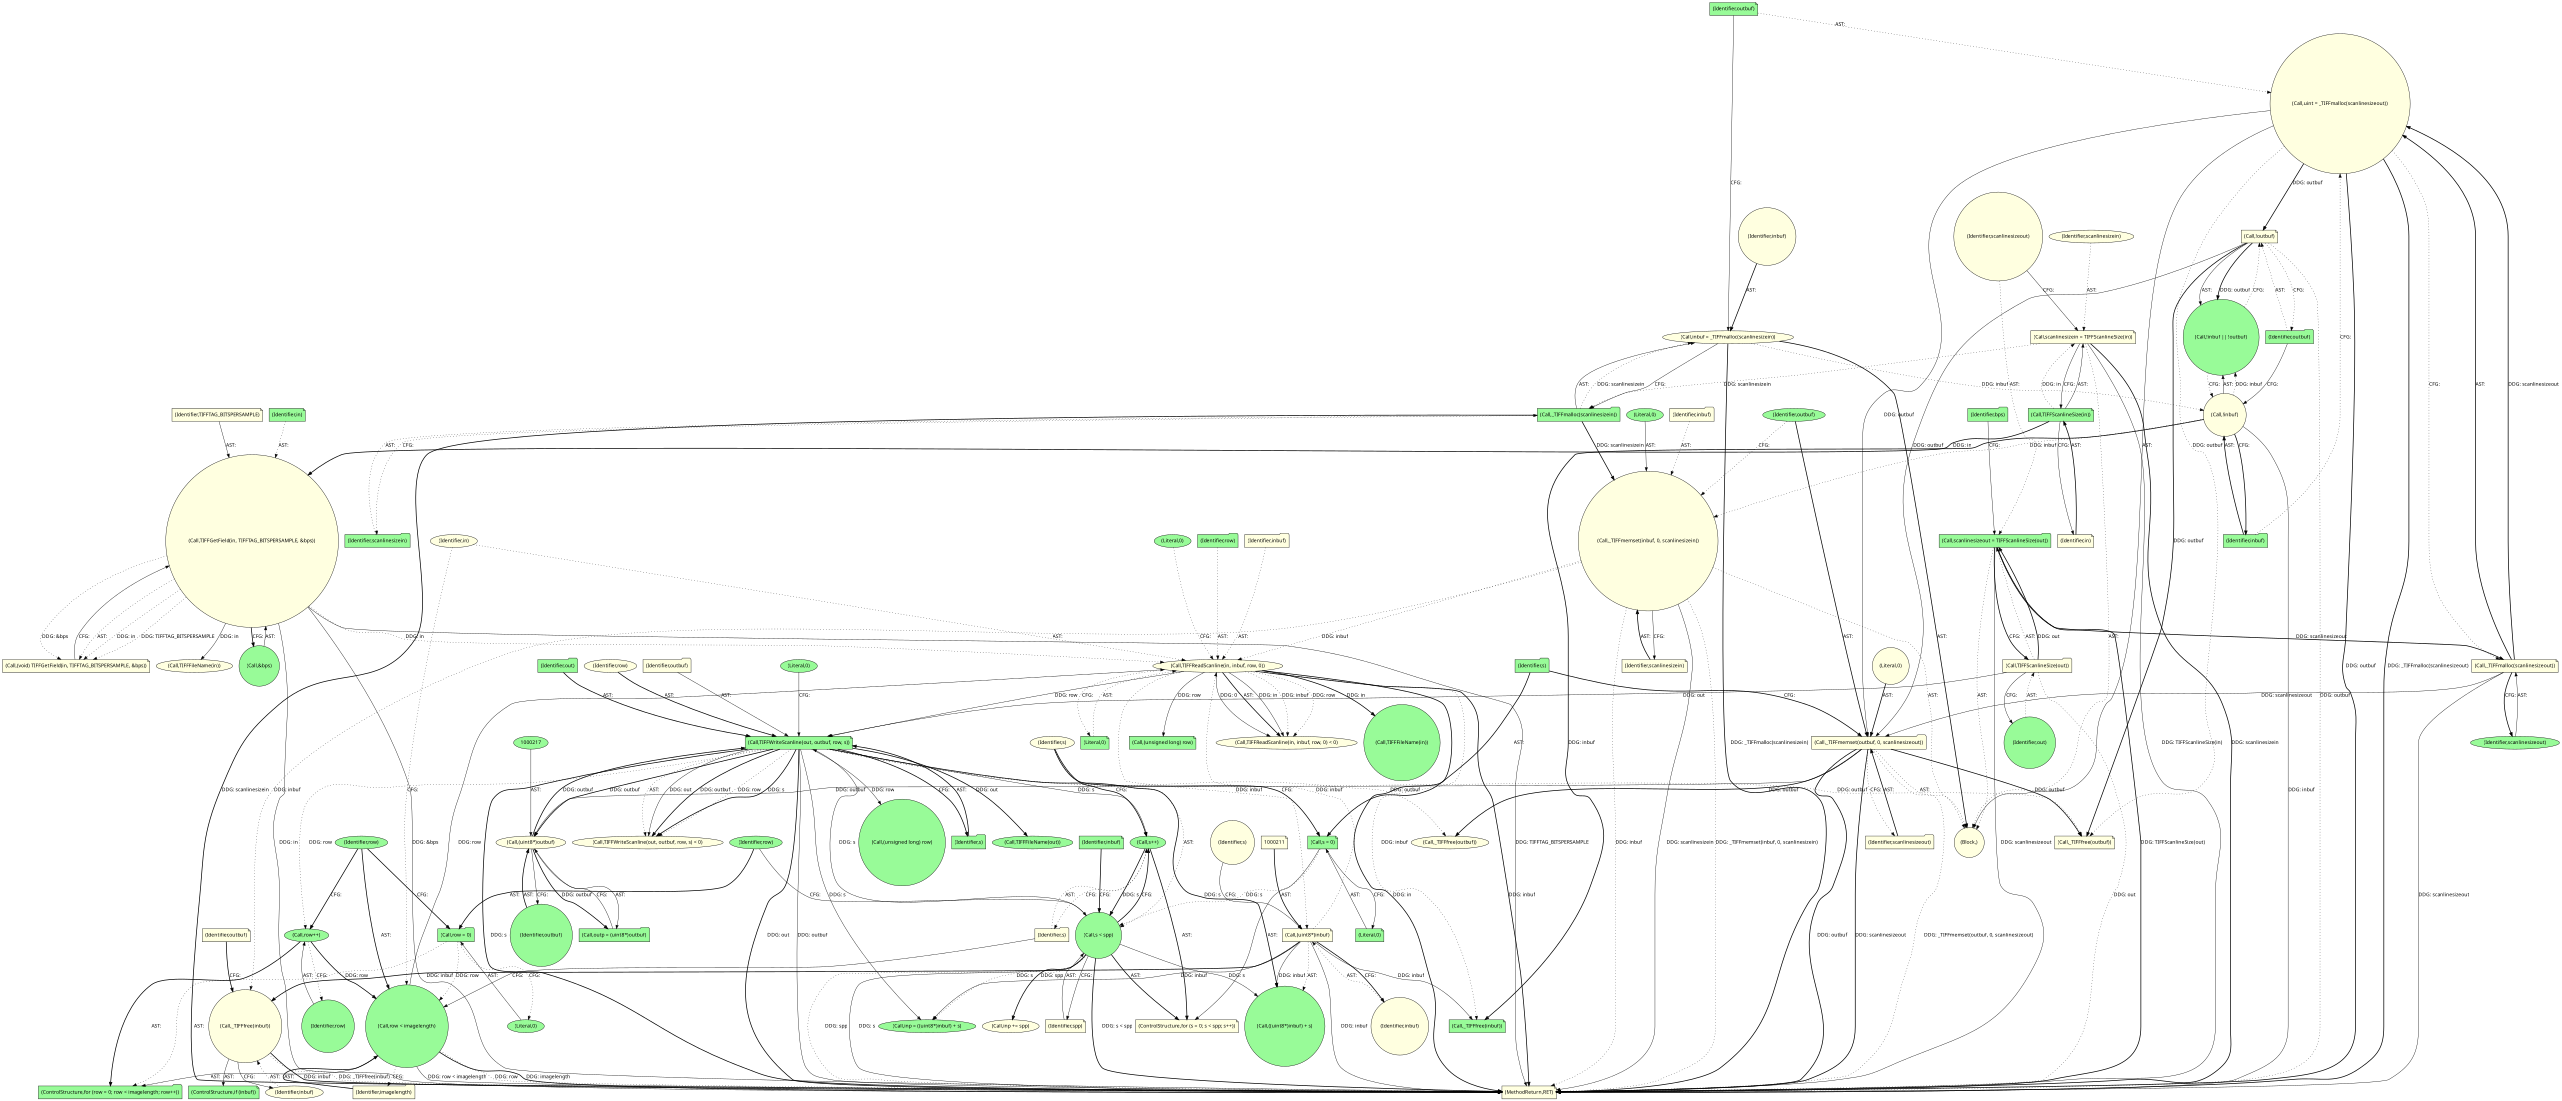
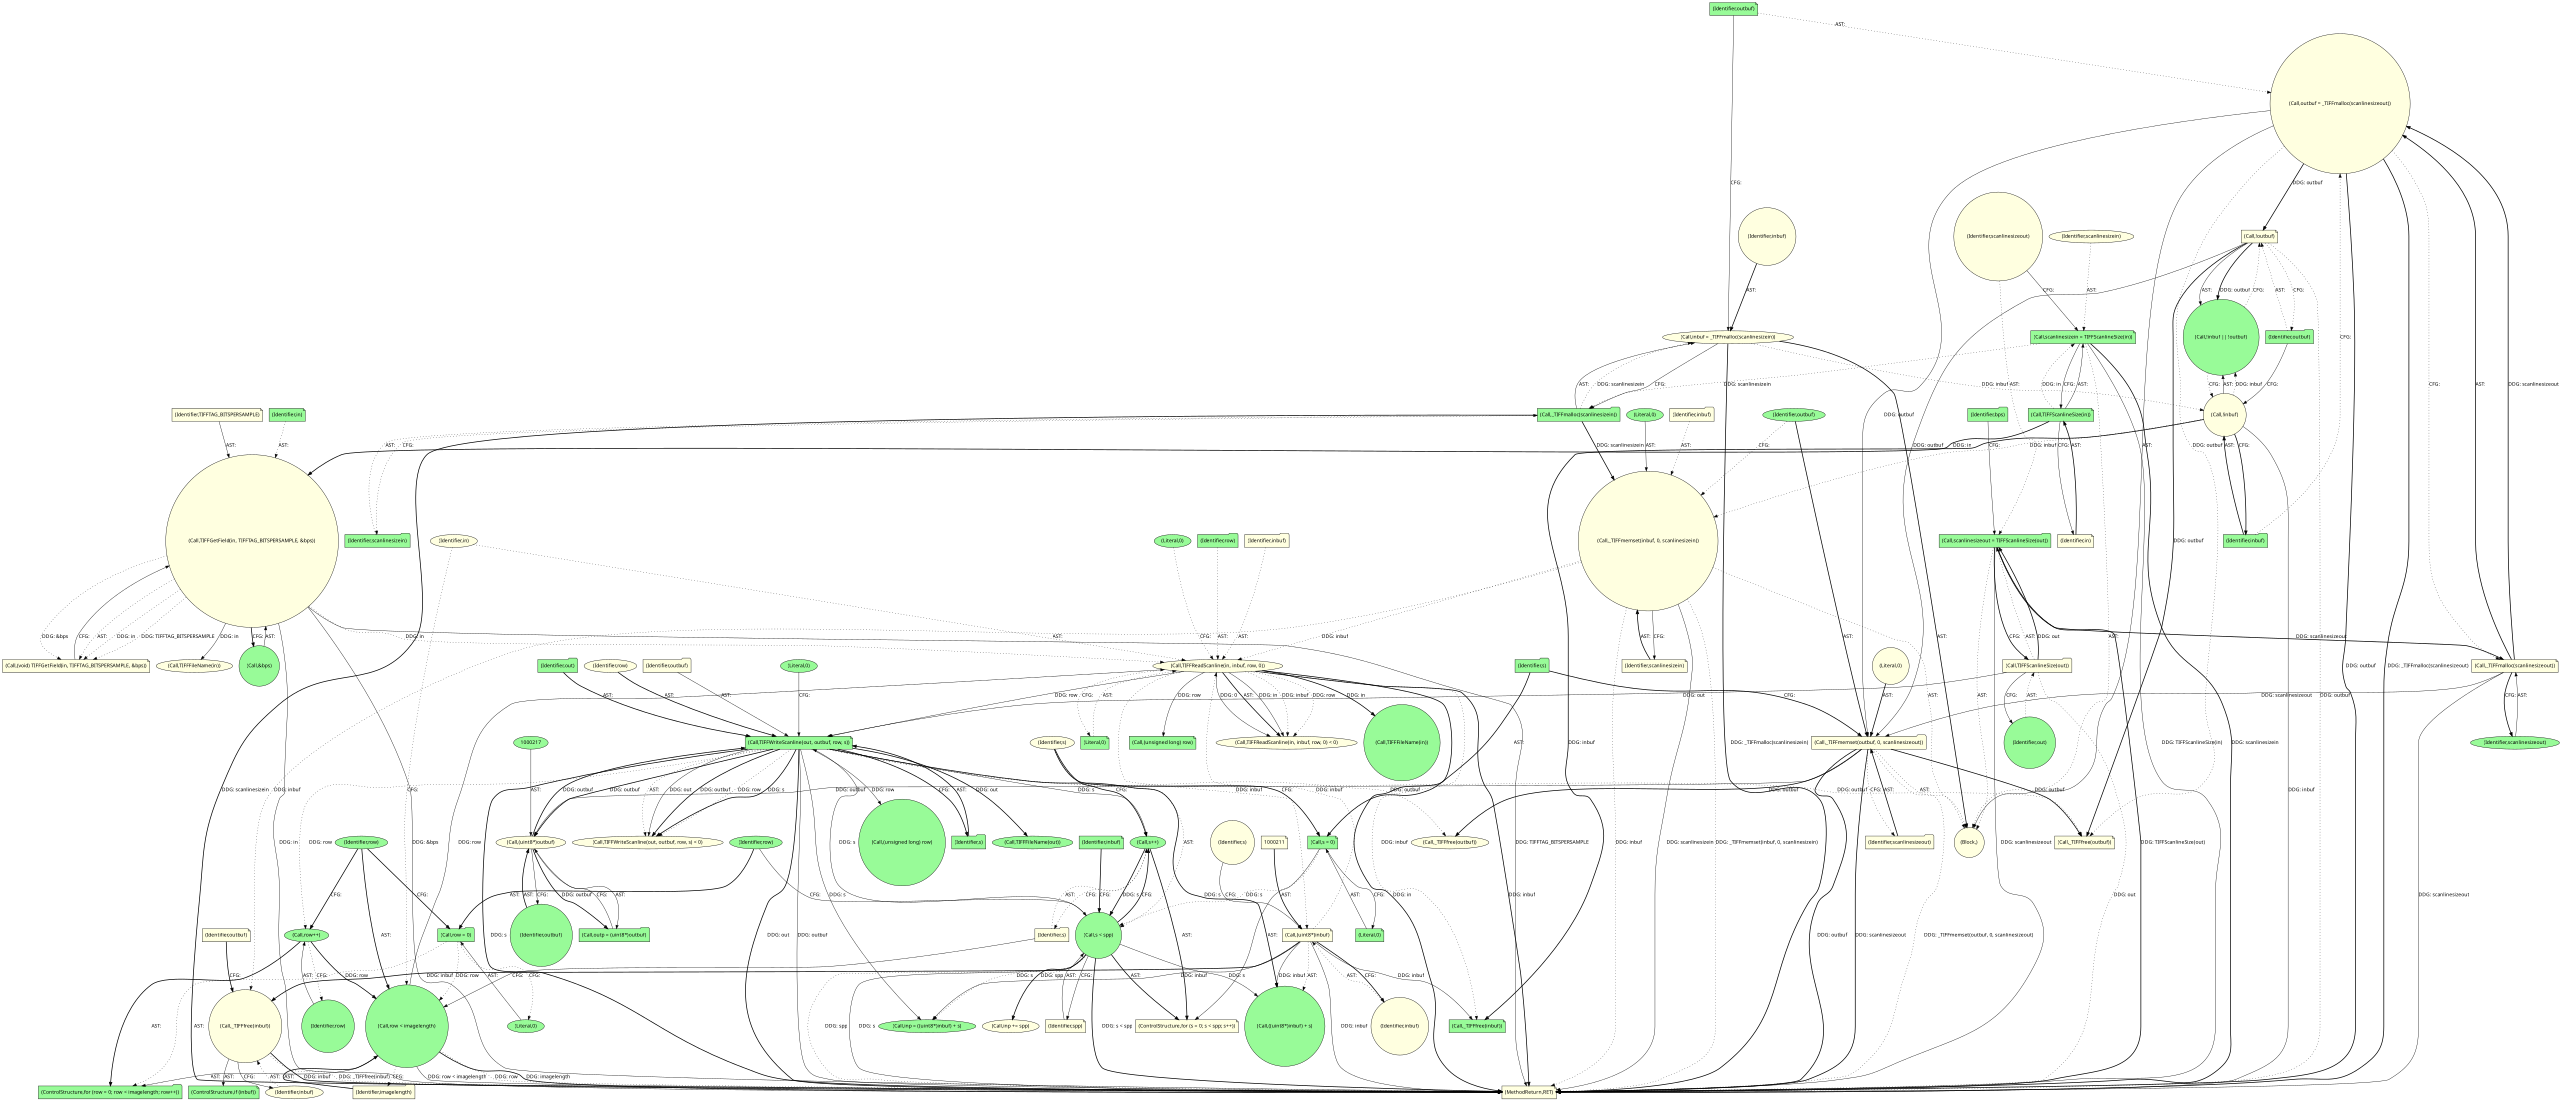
node "(Call,uint = _TIFFmalloc(scanlinesizeout))": label "(Call,uint = _TIFFmalloc(scanlinesizeout))" -> "(Call,outbuf = _TIFFmalloc(scanlinesizeout))"
node "(Call,scanlinesizein = TIFFScanlineSize(in))": fillcolor lightyellow -> palegreen
